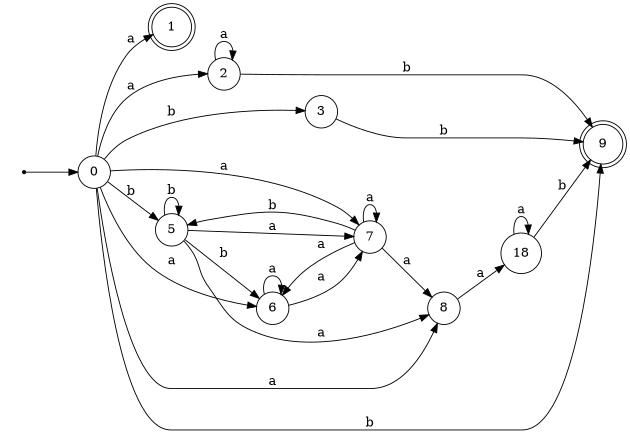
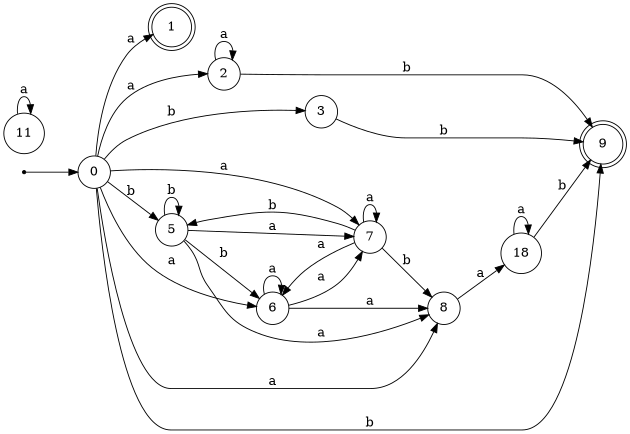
node "11": added
edge "7" -> "8": label "a" -> "b"
edge "6" -> "8": added, label "a"
